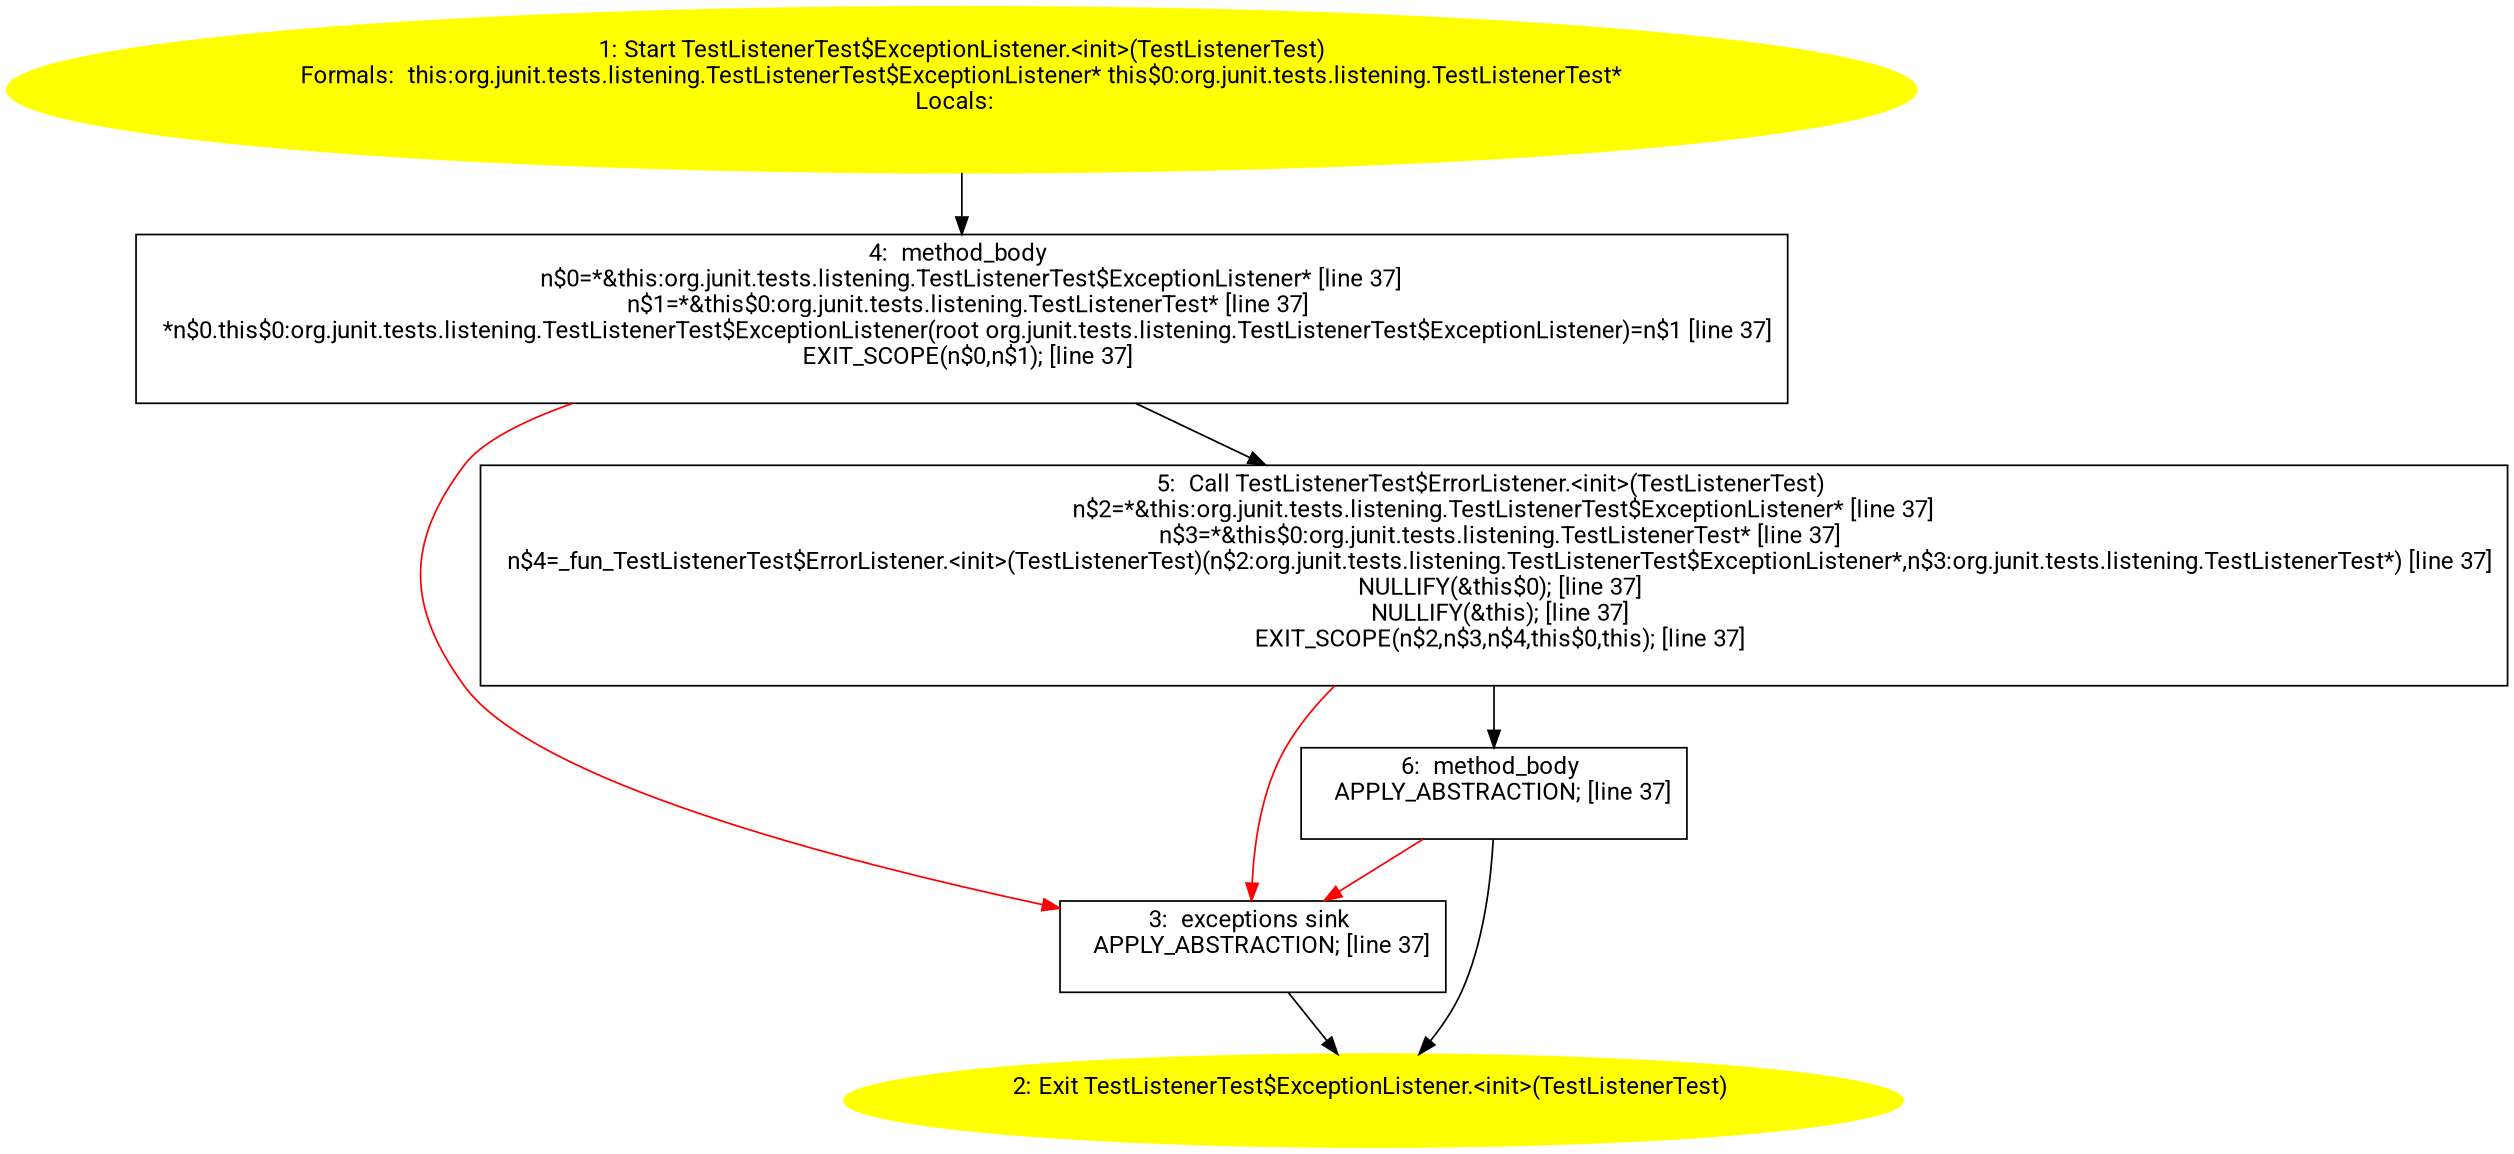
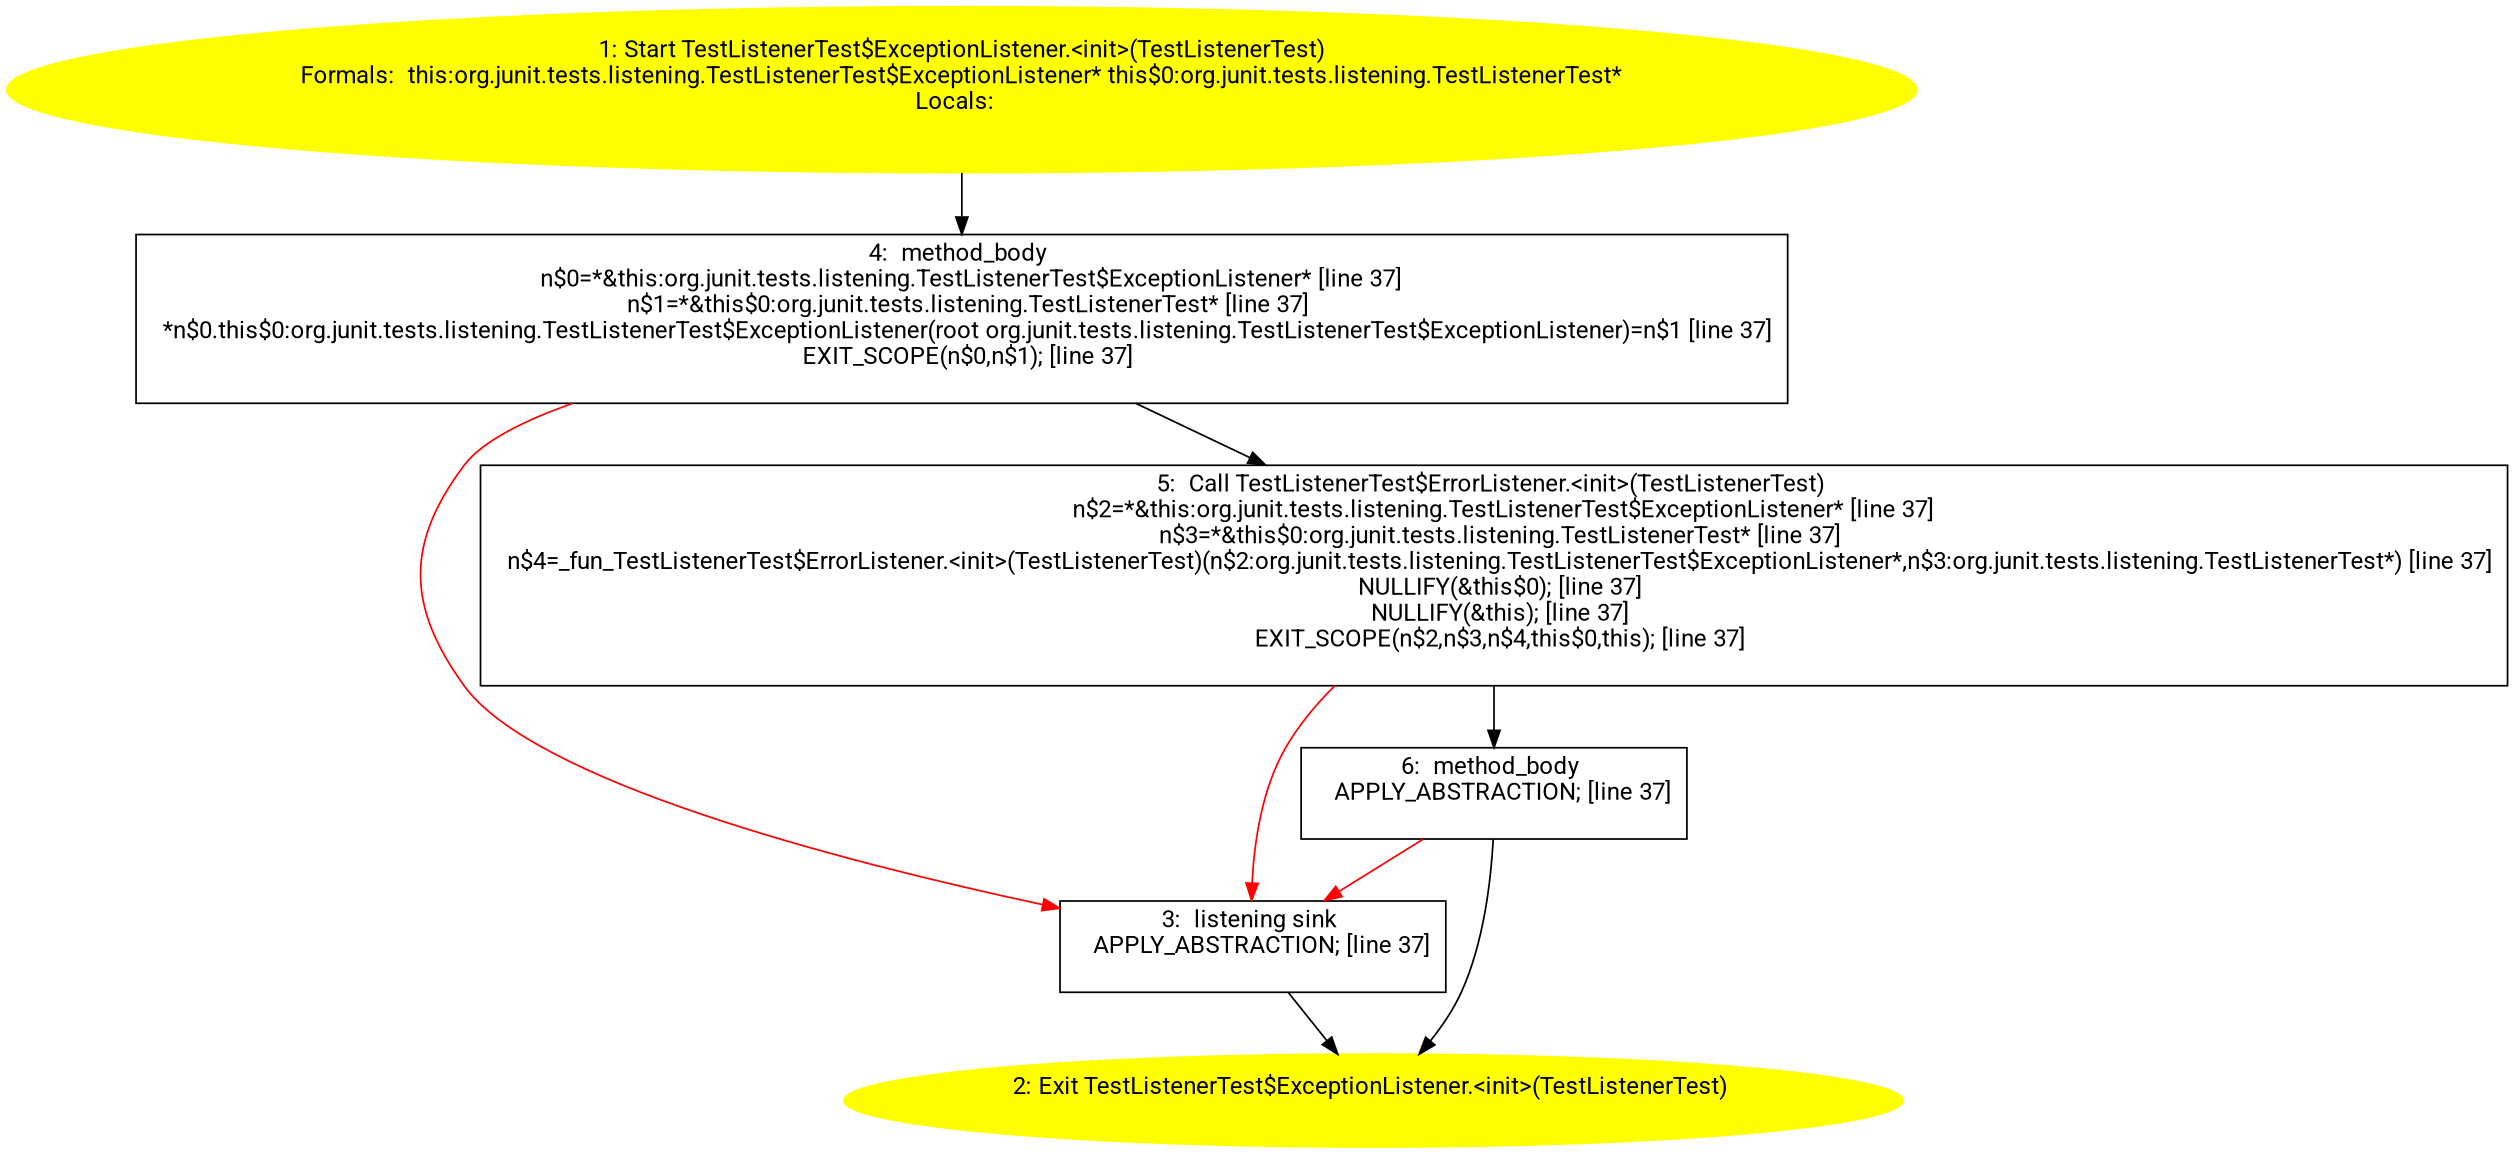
node "3:  exceptions sink APPLY_ABSTRACTION; [line 37]": label "3:  exceptions sink APPLY_ABSTRACTION; [line 37]" -> "3:  listening sink APPLY_ABSTRACTION; [line 37]"
